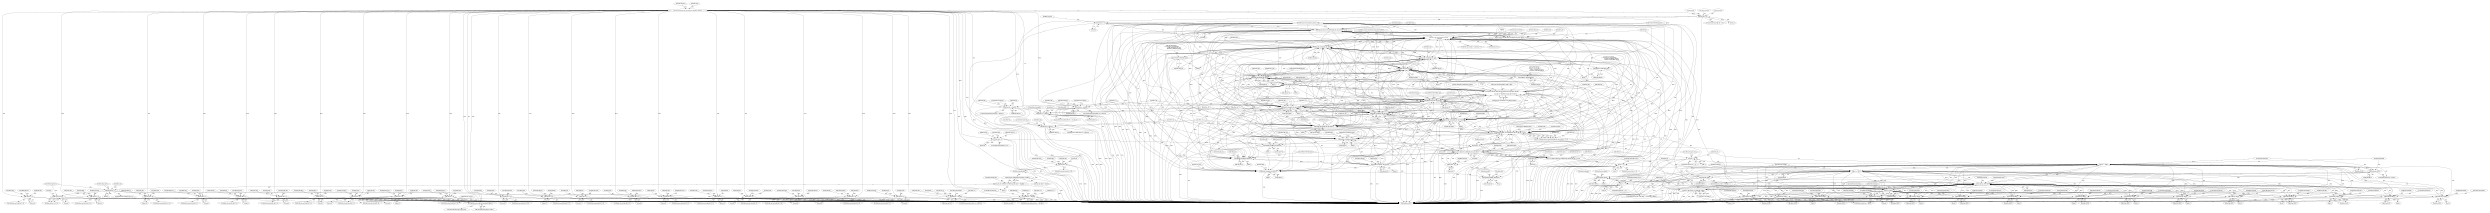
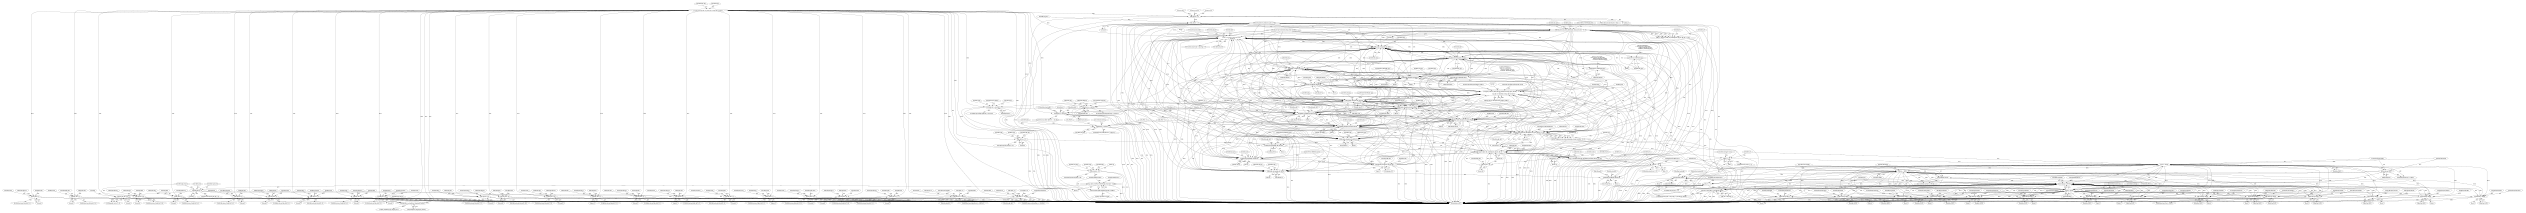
edge "(Call,lmp_obj_len=EXTRACT_16BITS(lmp_obj_header->length))" -> "(Identifier,lmp_obj_ctype)": reversed
